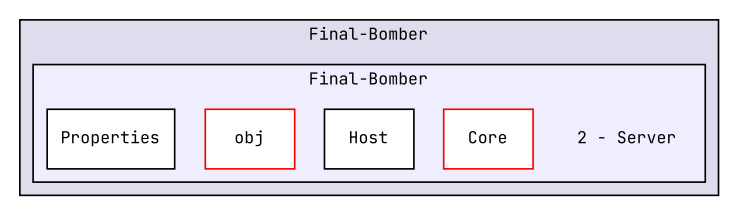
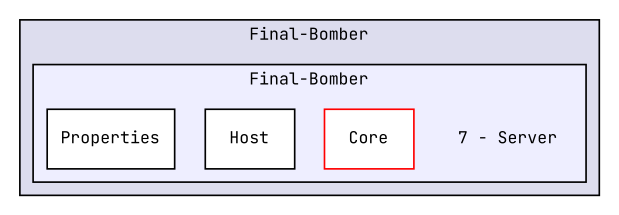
node "obj": removed
node "2 - Server": label "2 - Server" -> "7 - Server"
